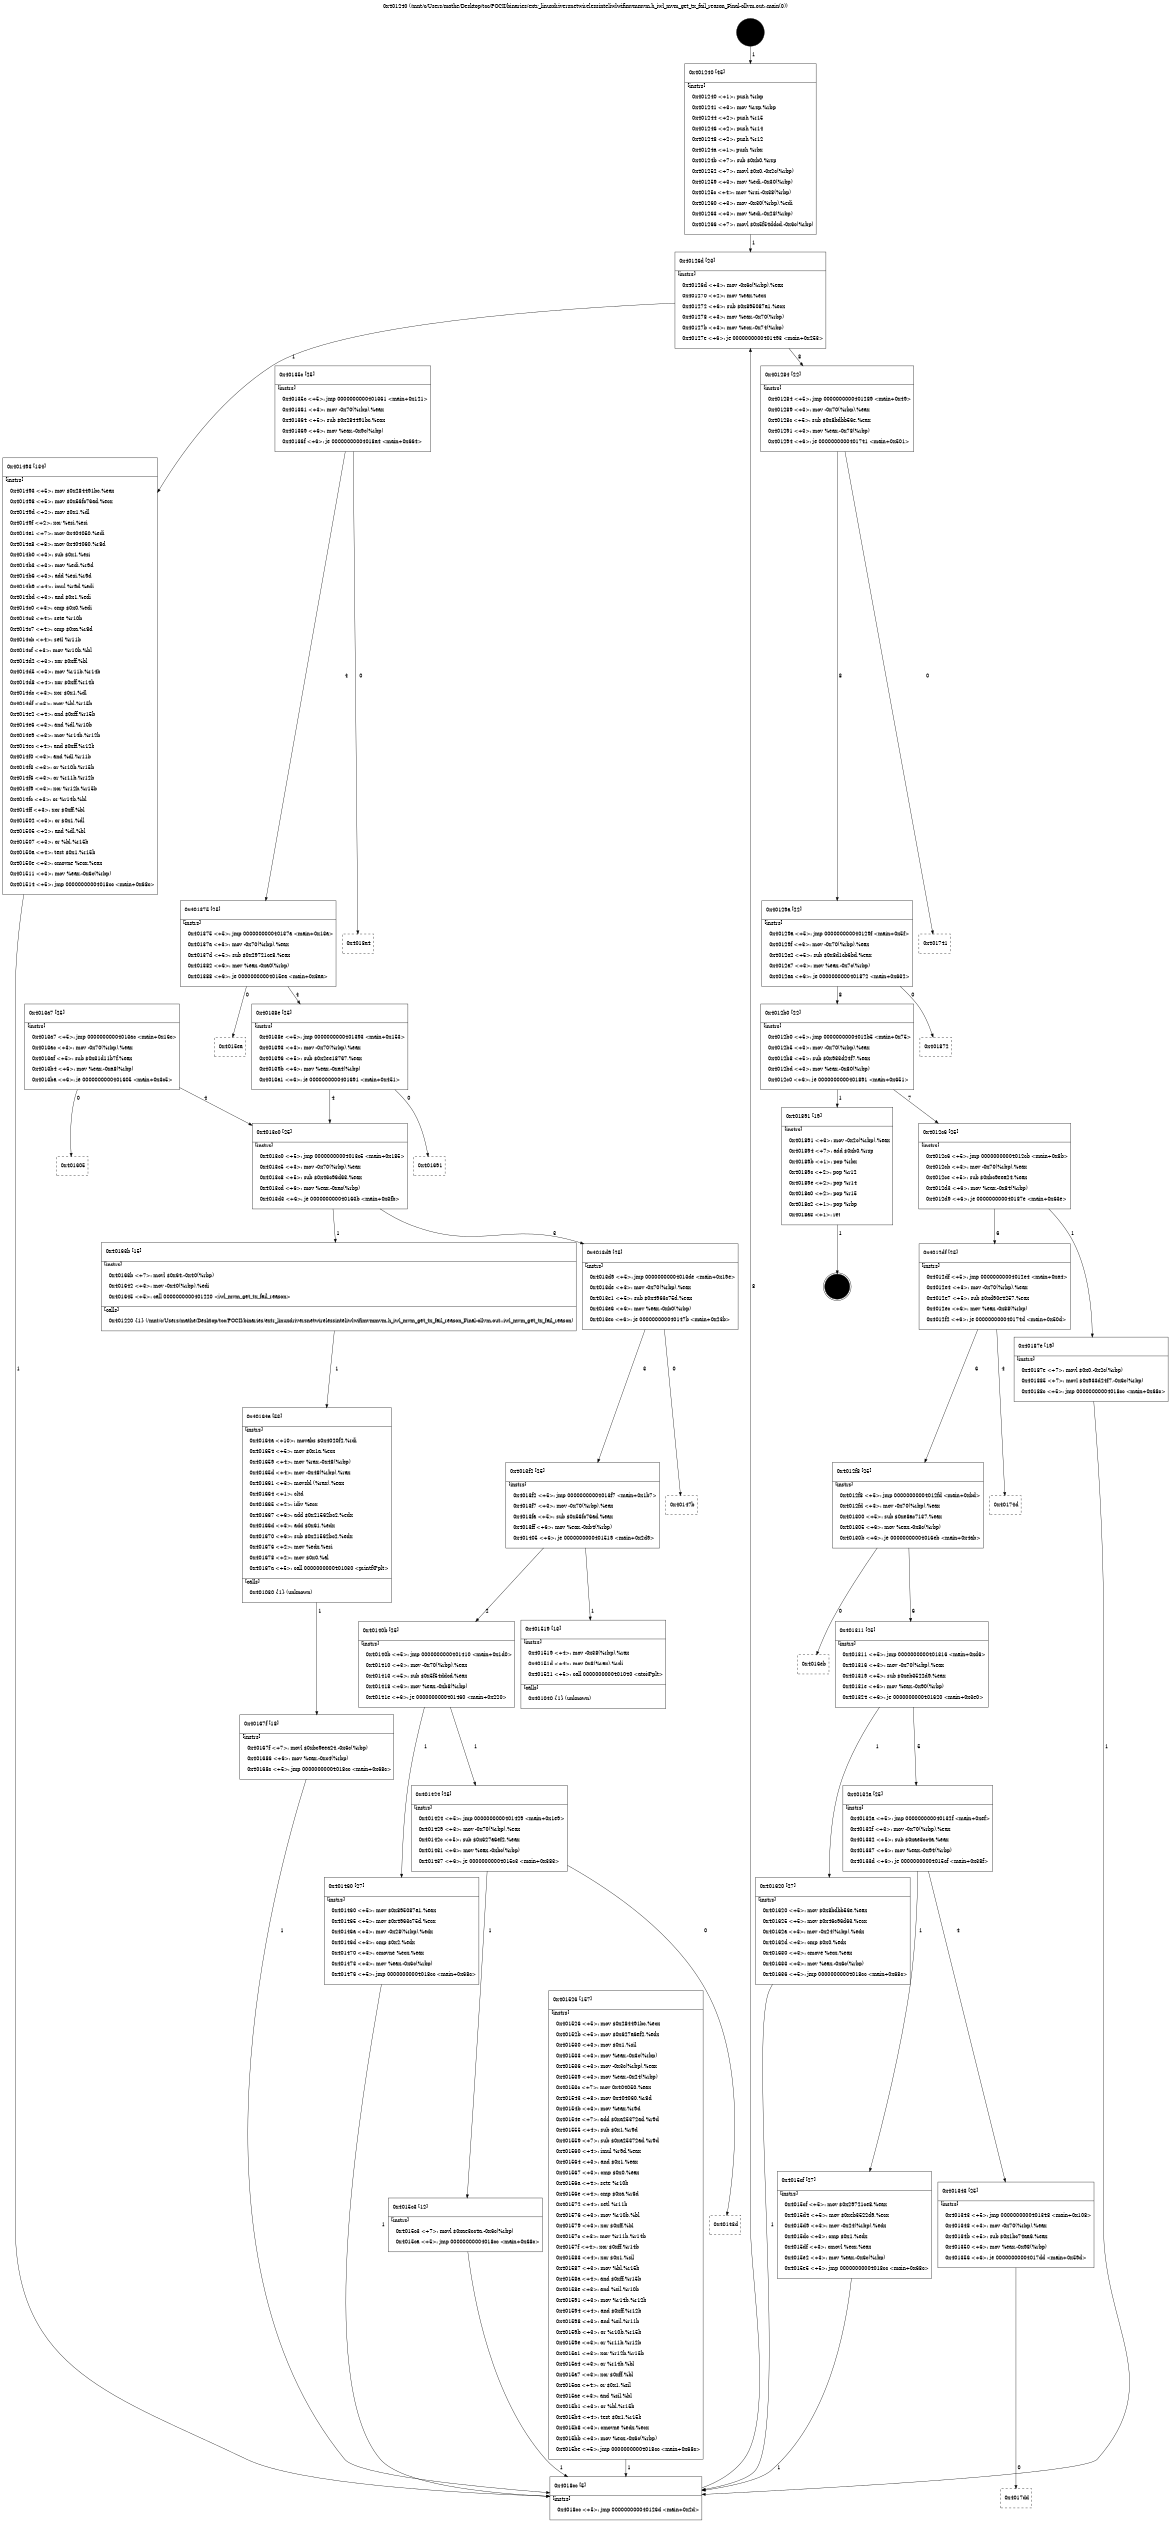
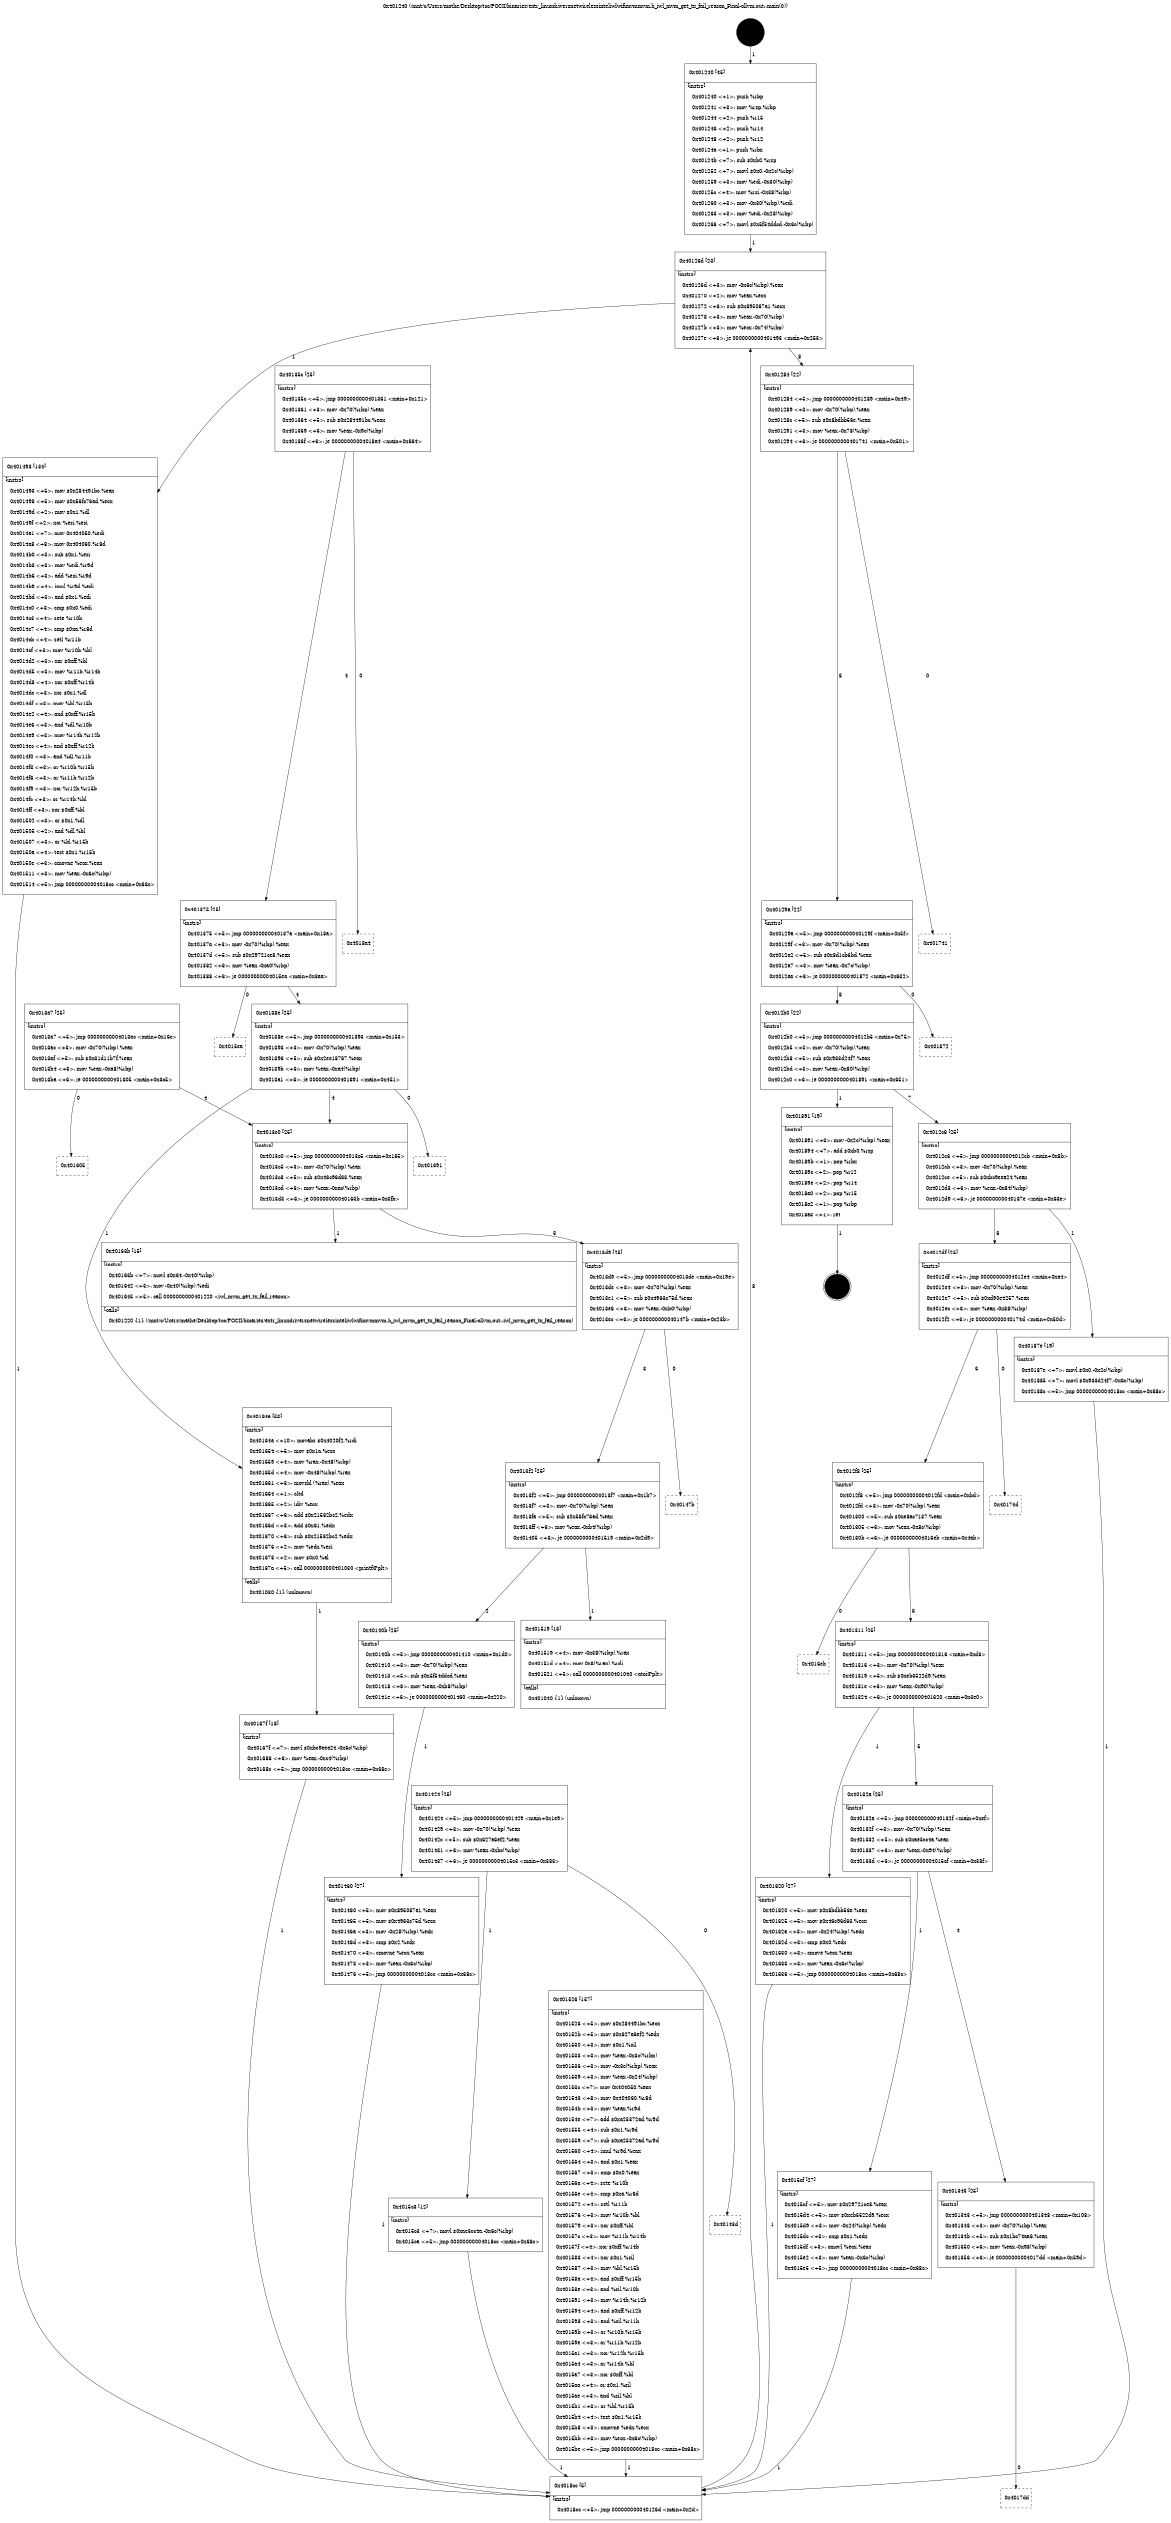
edge "0x40163b [15]" -> "0x40164a [53]": now "0x40138e [25]" -> "0x40164a [53]"
edge "0x4012df [25]" -> "0x40174d": label " 4" -> " 0"
edge "0x40140b [25]" -> "0x401424 [25]": removed, label "1"
